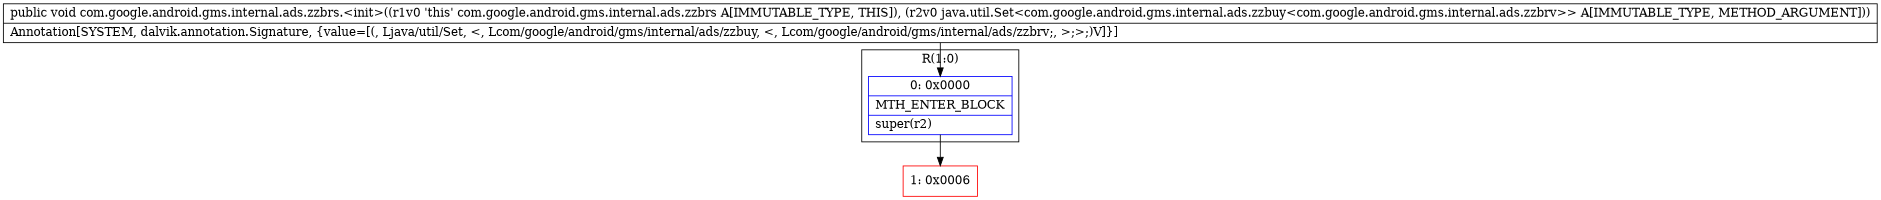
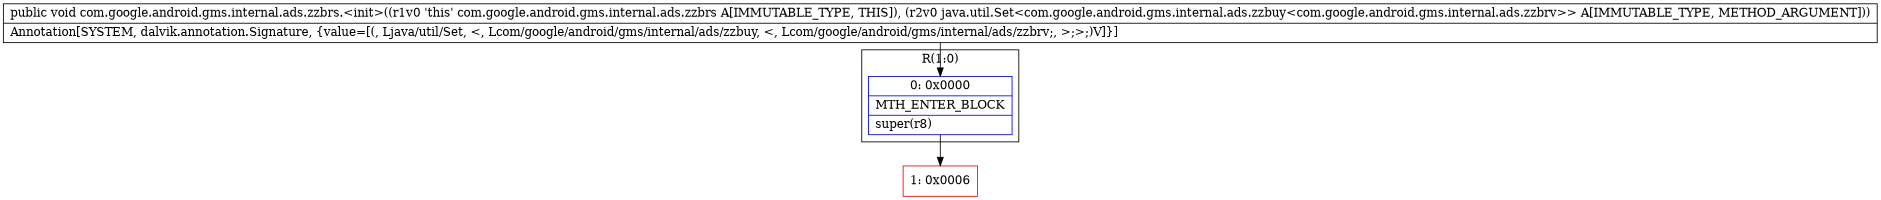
node "0: 0x0000": text "super(r2)" -> "super(r8)"
